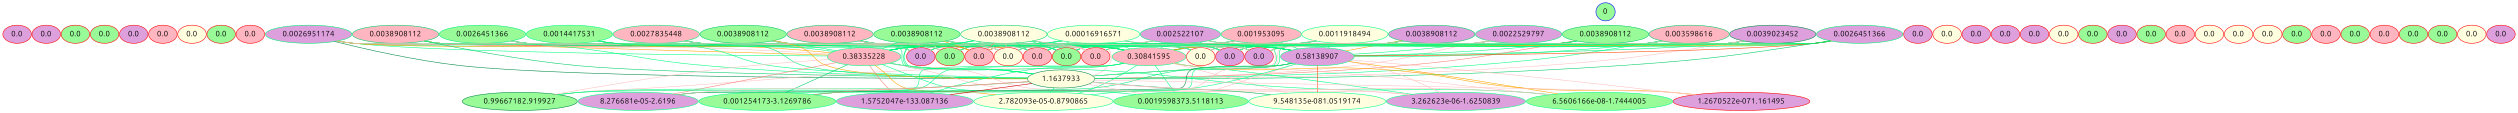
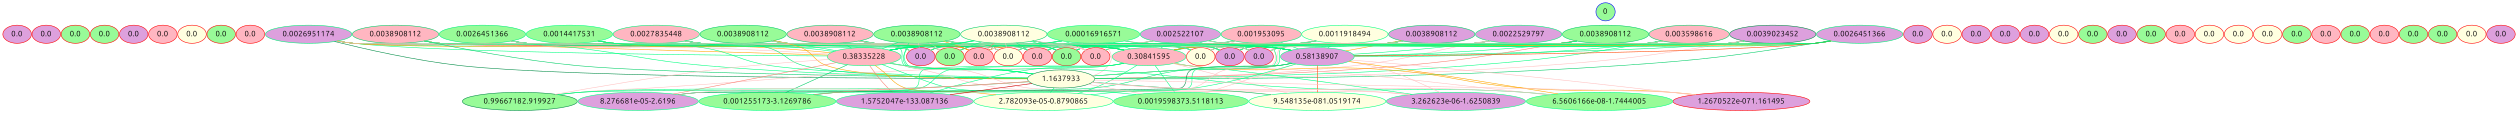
node "0.00016916571": fillcolor lightyellow -> palegreen
node "0.001254173-3.1269786": label "0.001254173-3.1269786" -> "0.001255173-3.1269786"
